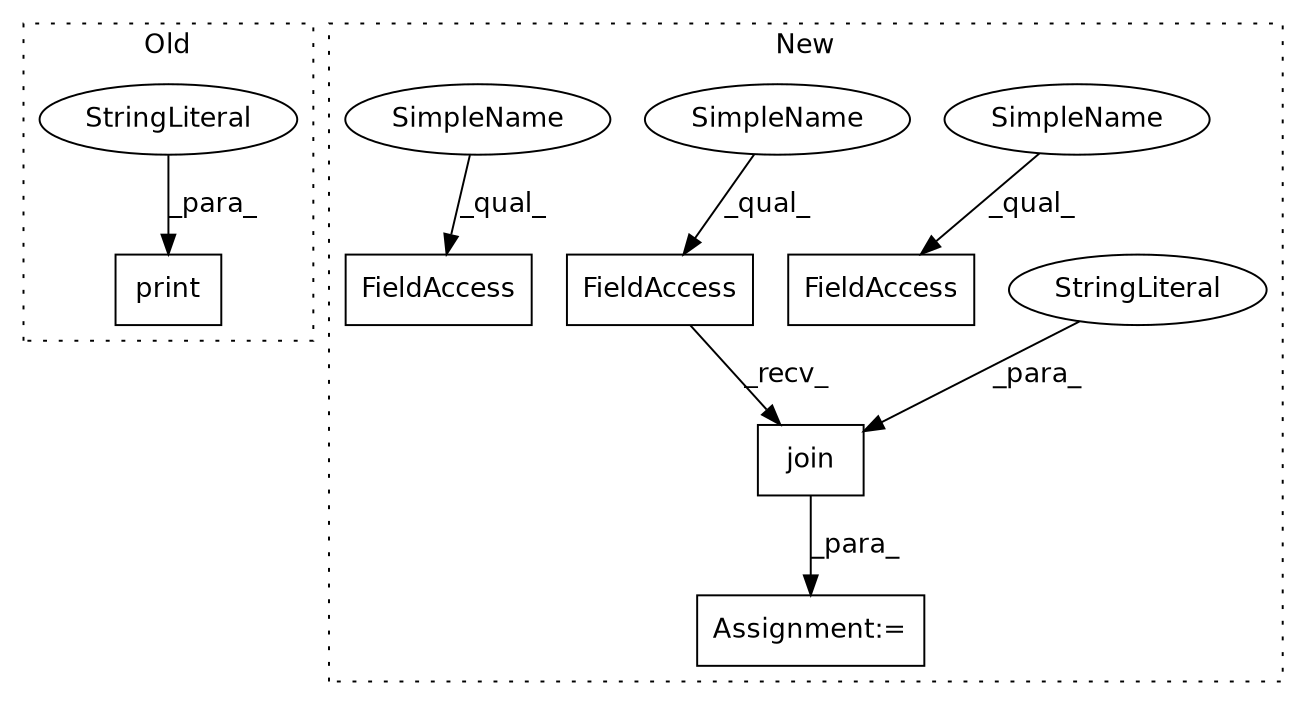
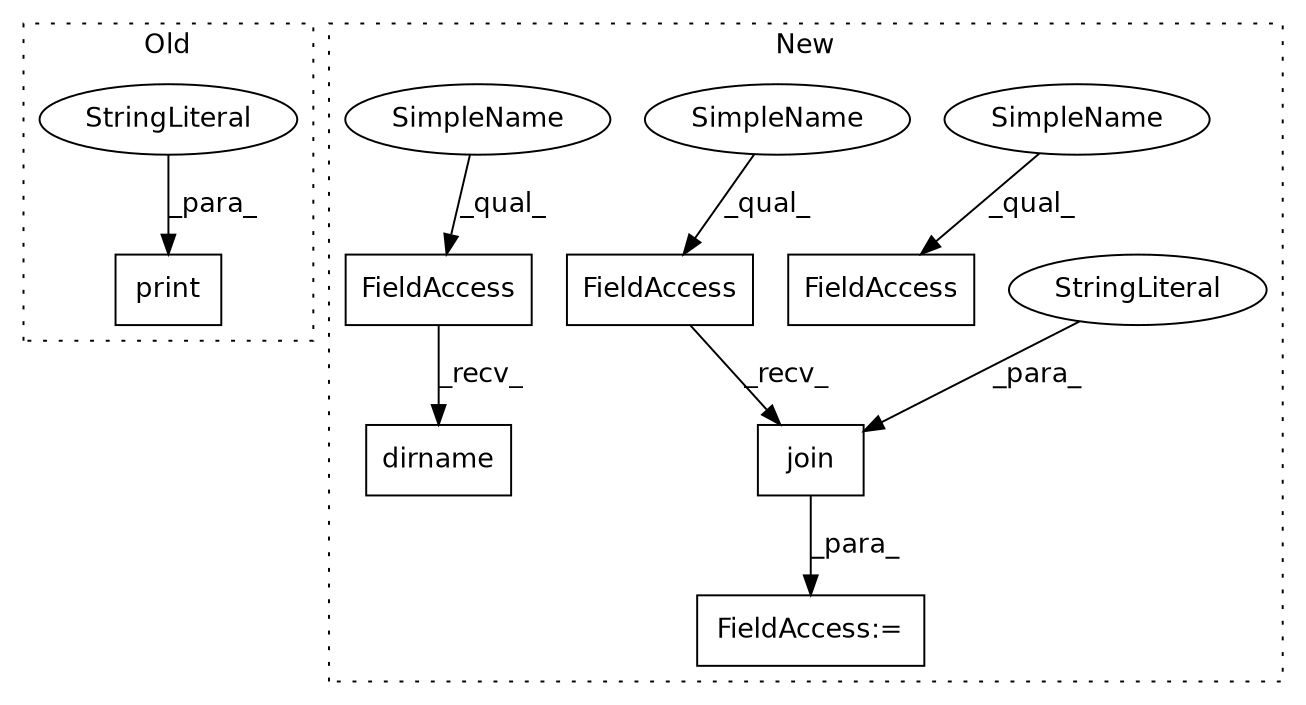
node "dirname": added
node "Assignment:=": label "Assignment:=" -> "FieldAccess:="
